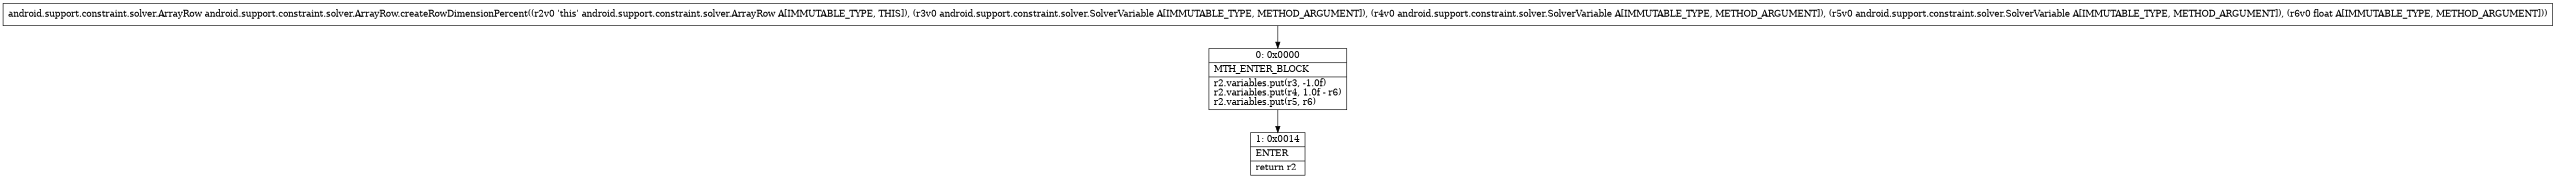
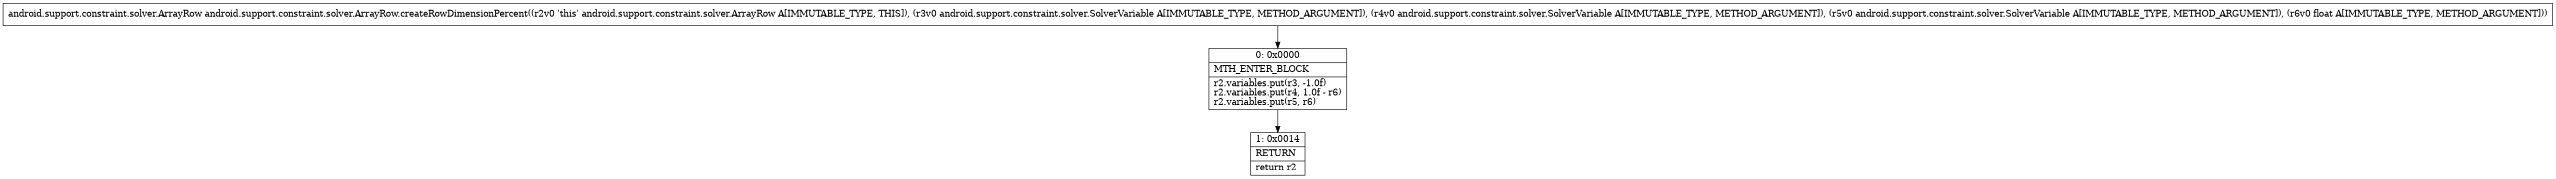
node "1: 0x0014": text "ENTER" -> "RETURN"
